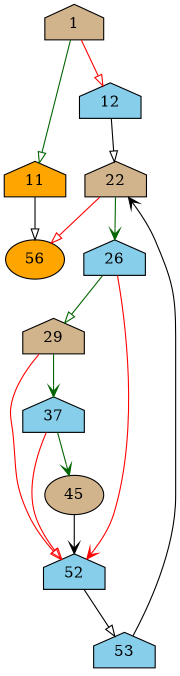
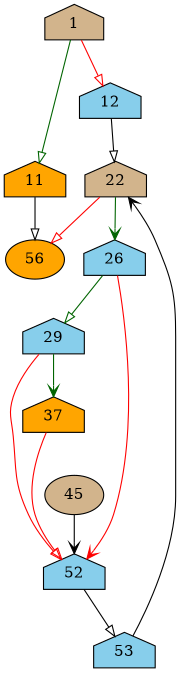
node "29": fillcolor tan -> skyblue
node "37": fillcolor skyblue -> orange
edge "37" -> "45": removed
